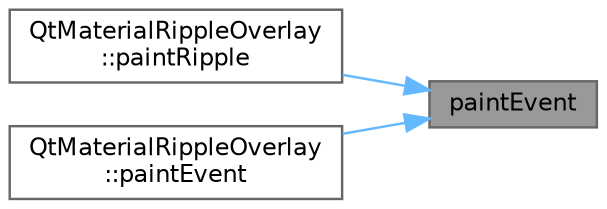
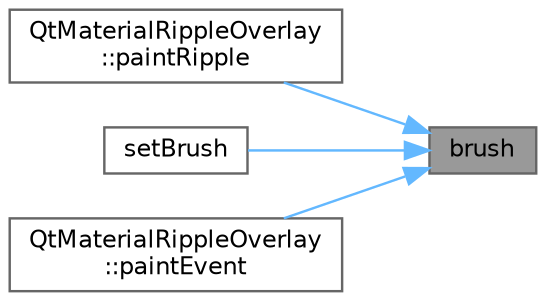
node "paintEvent": label "paintEvent" -> "brush"
node "setBrush": added
